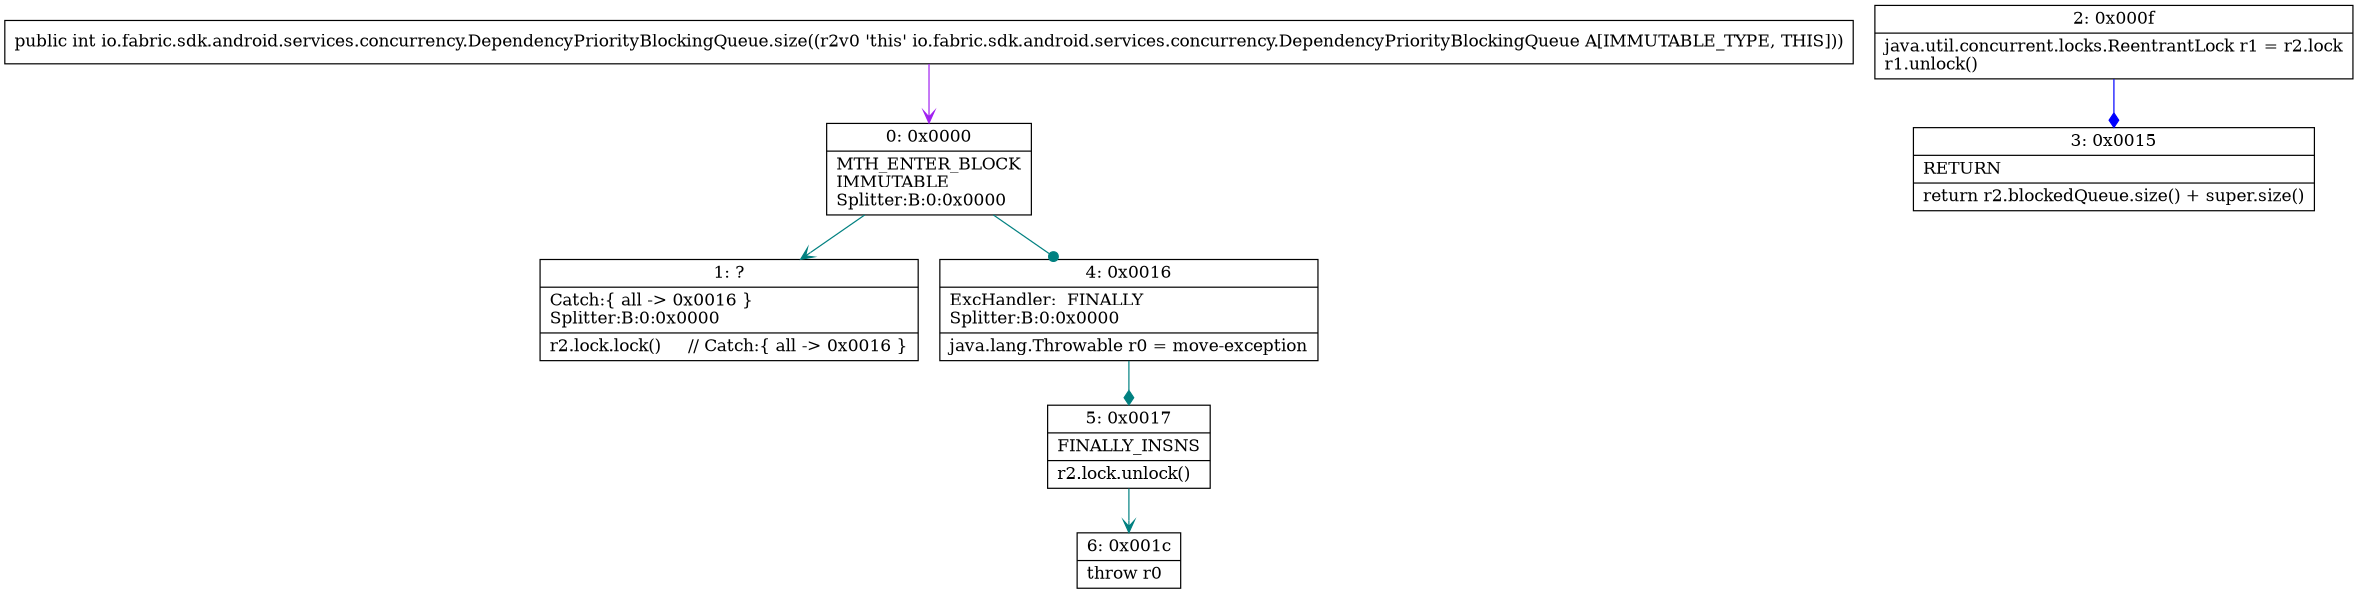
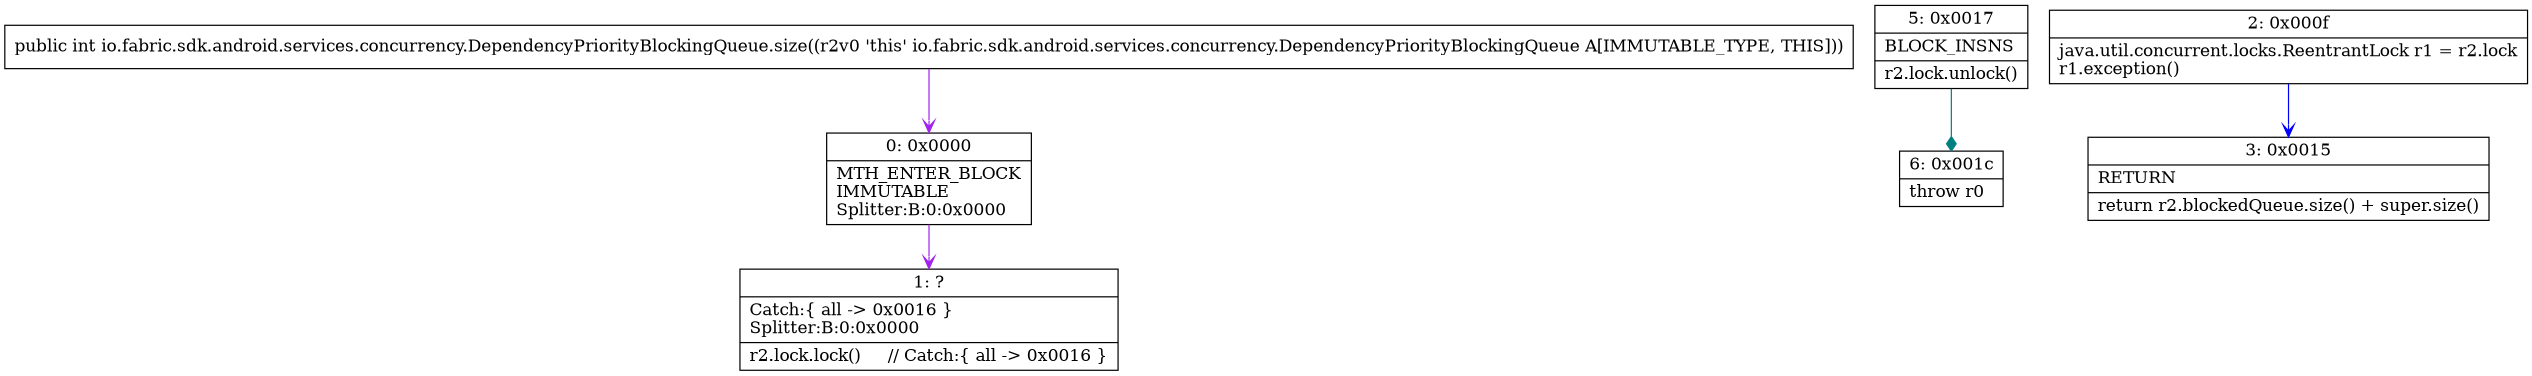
node "2: 0x000f": text "r1.unlock()" -> "r1.exception()"
edge "2: 0x000f" -> "3: 0x0015": arrowhead diamond -> vee
edge "0: 0x0000" -> "1: ?": color teal -> purple
node "4: 0x0016": removed
node "5: 0x0017": text "FINALLY_INSNS" -> "BLOCK_INSNS"
edge "5: 0x0017" -> "6: 0x001c": arrowhead vee -> diamond
